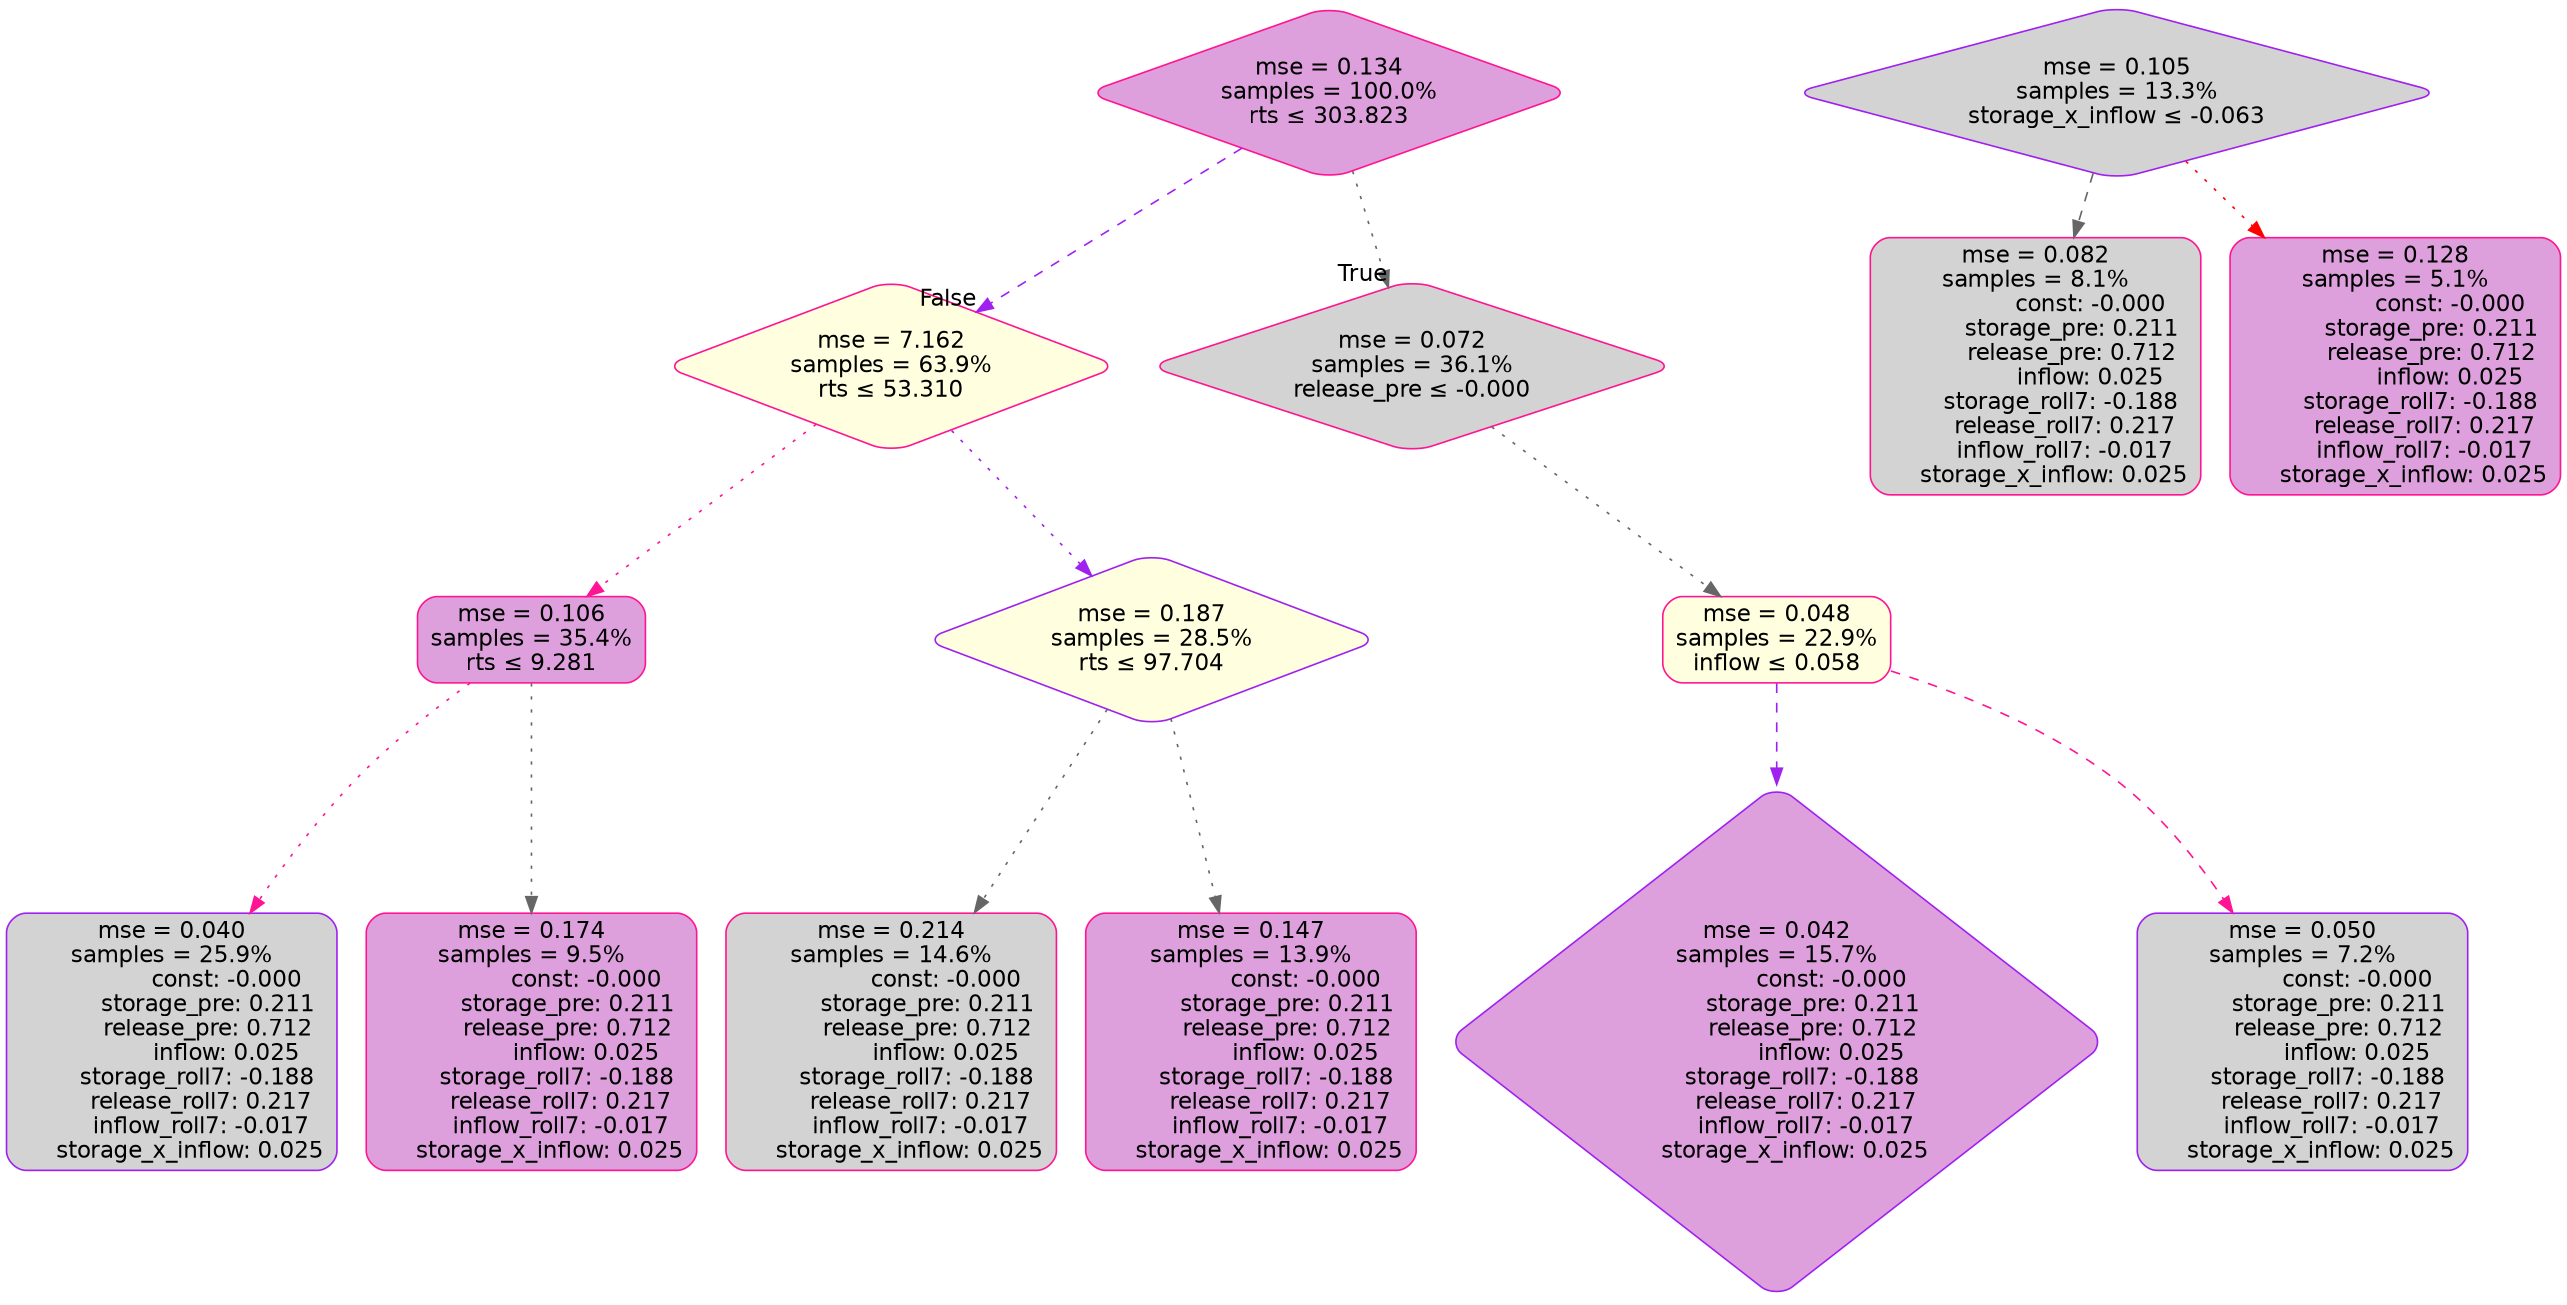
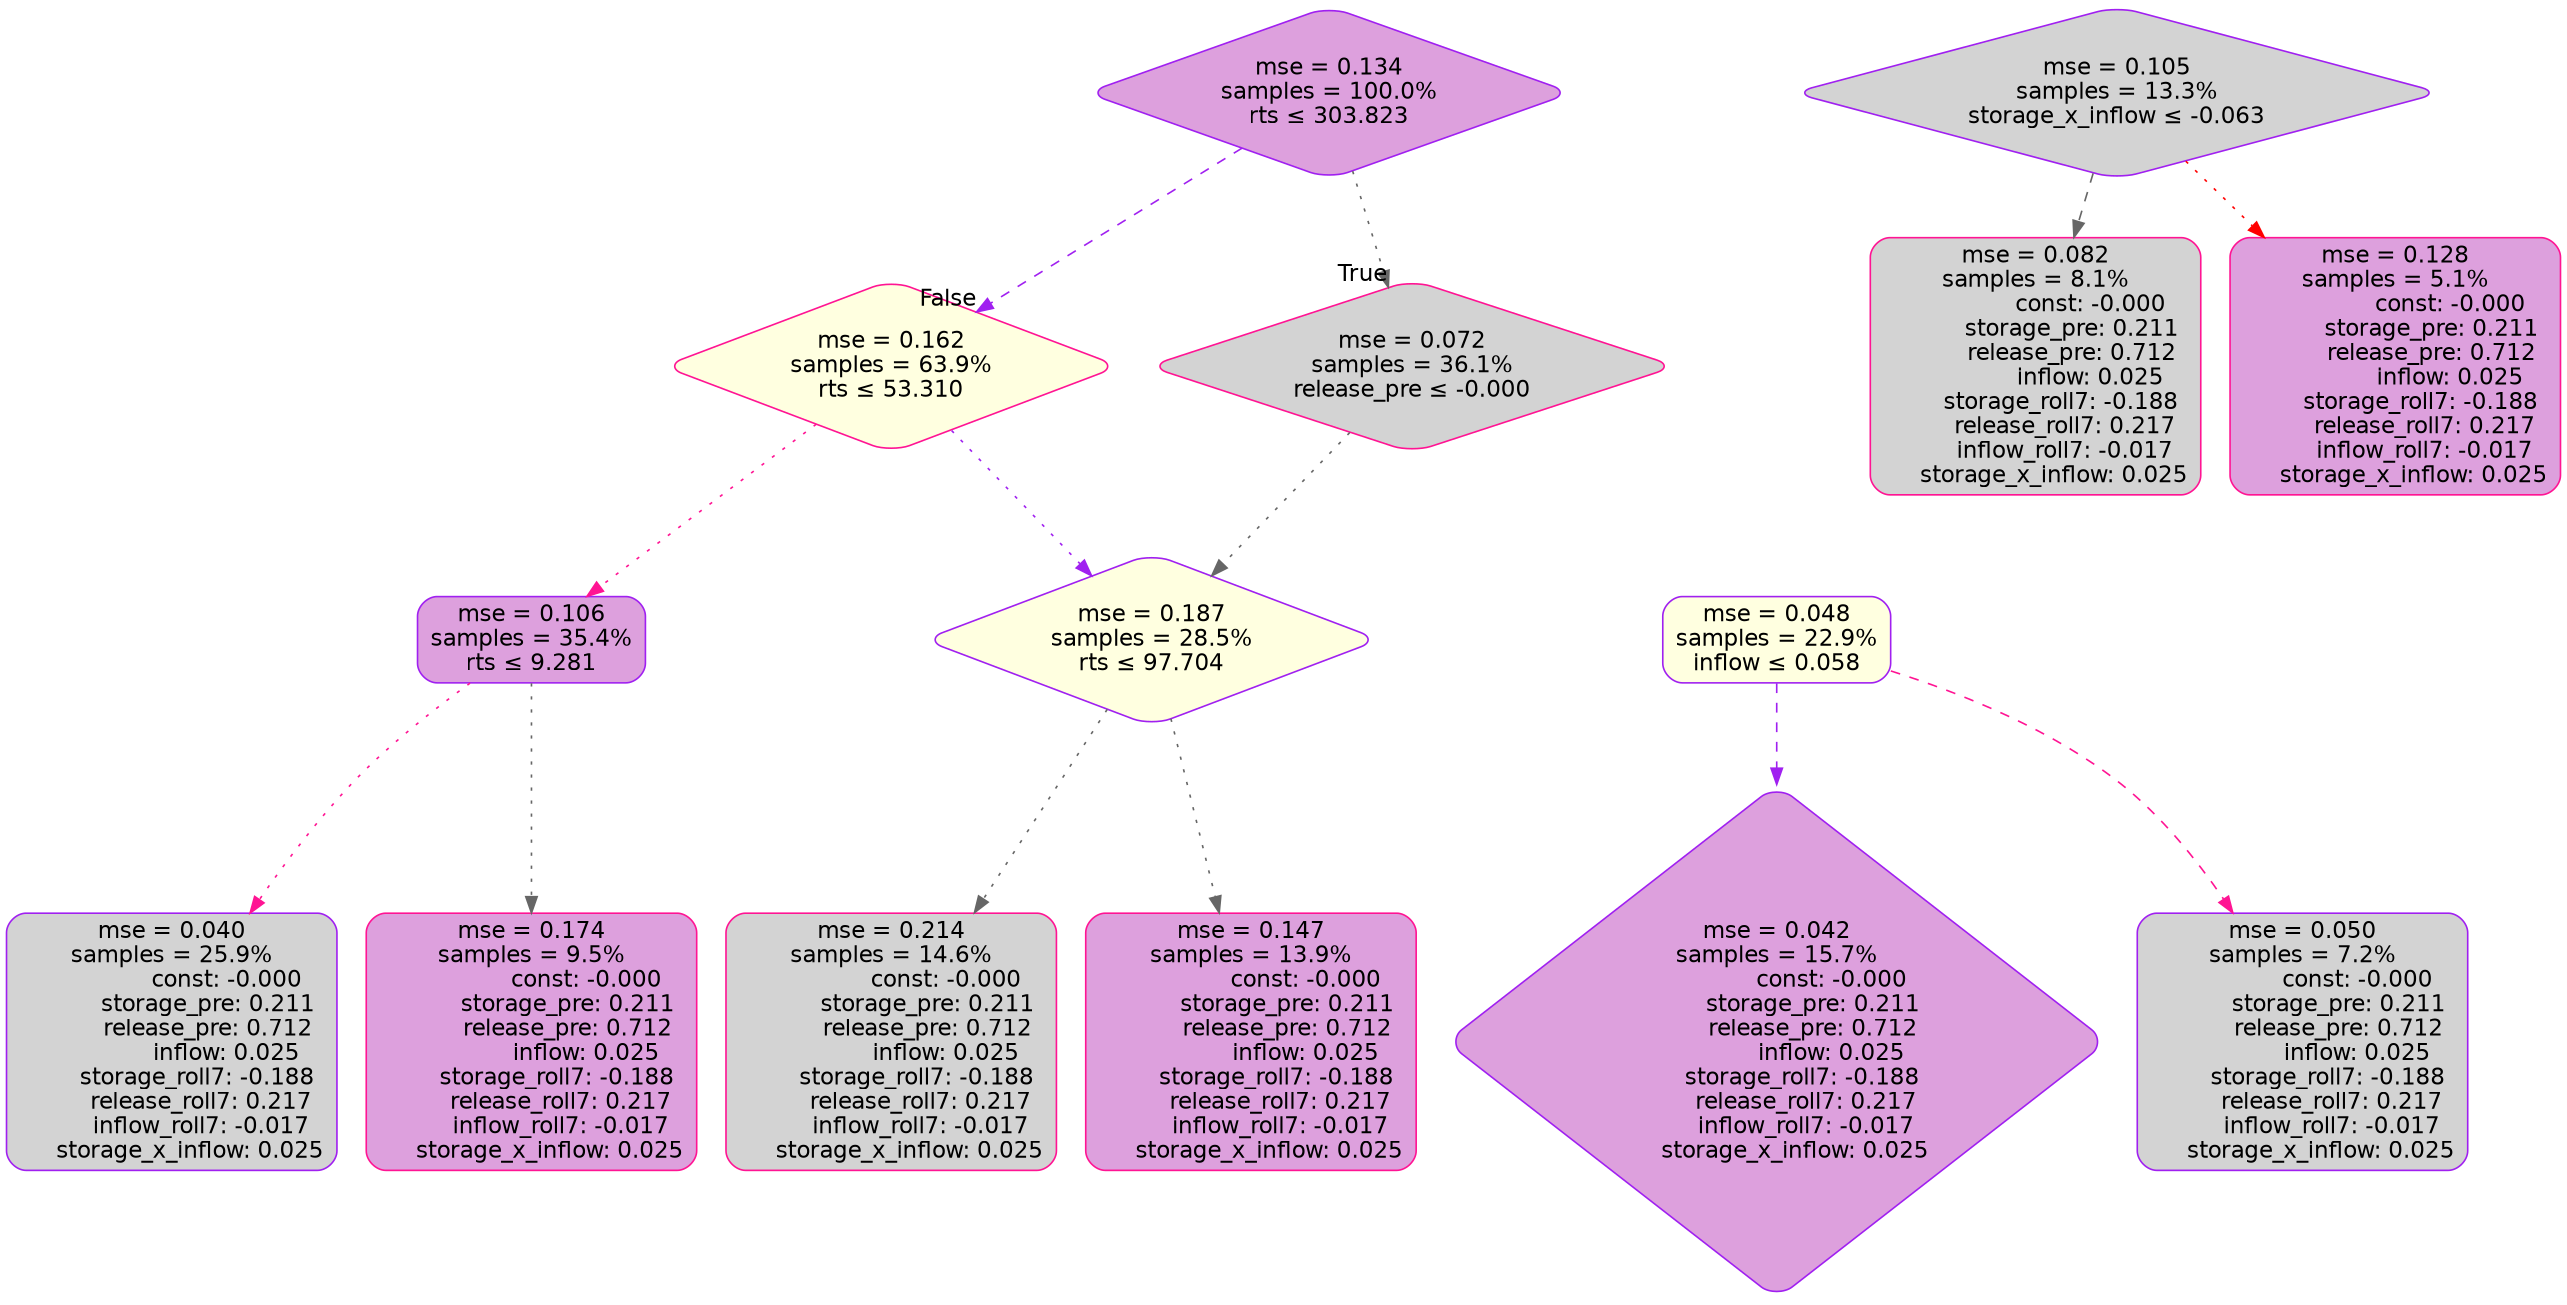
node "mse = 0.134 samples = 100.0% rts ≤ 303.823": color deeppink -> purple
node "mse = 7.162 samples = 63.9% rts ≤ 53.310": label "mse = 7.162 samples = 63.9% rts ≤ 53.310" -> "mse = 0.162 samples = 63.9% rts ≤ 53.310"
edge "mse = 0.072 samples = 36.1% release_pre ≤ -0.000" -> "mse = 0.048 samples = 22.9% inflow ≤ 0.058": now "mse = 0.072 samples = 36.1% release_pre ≤ -0.000" -> "mse = 0.187 samples = 28.5% rts ≤ 97.704"
node "mse = 0.106 samples = 35.4% rts ≤ 9.281": color deeppink -> purple
node "mse = 0.048 samples = 22.9% inflow ≤ 0.058": color deeppink -> purple
